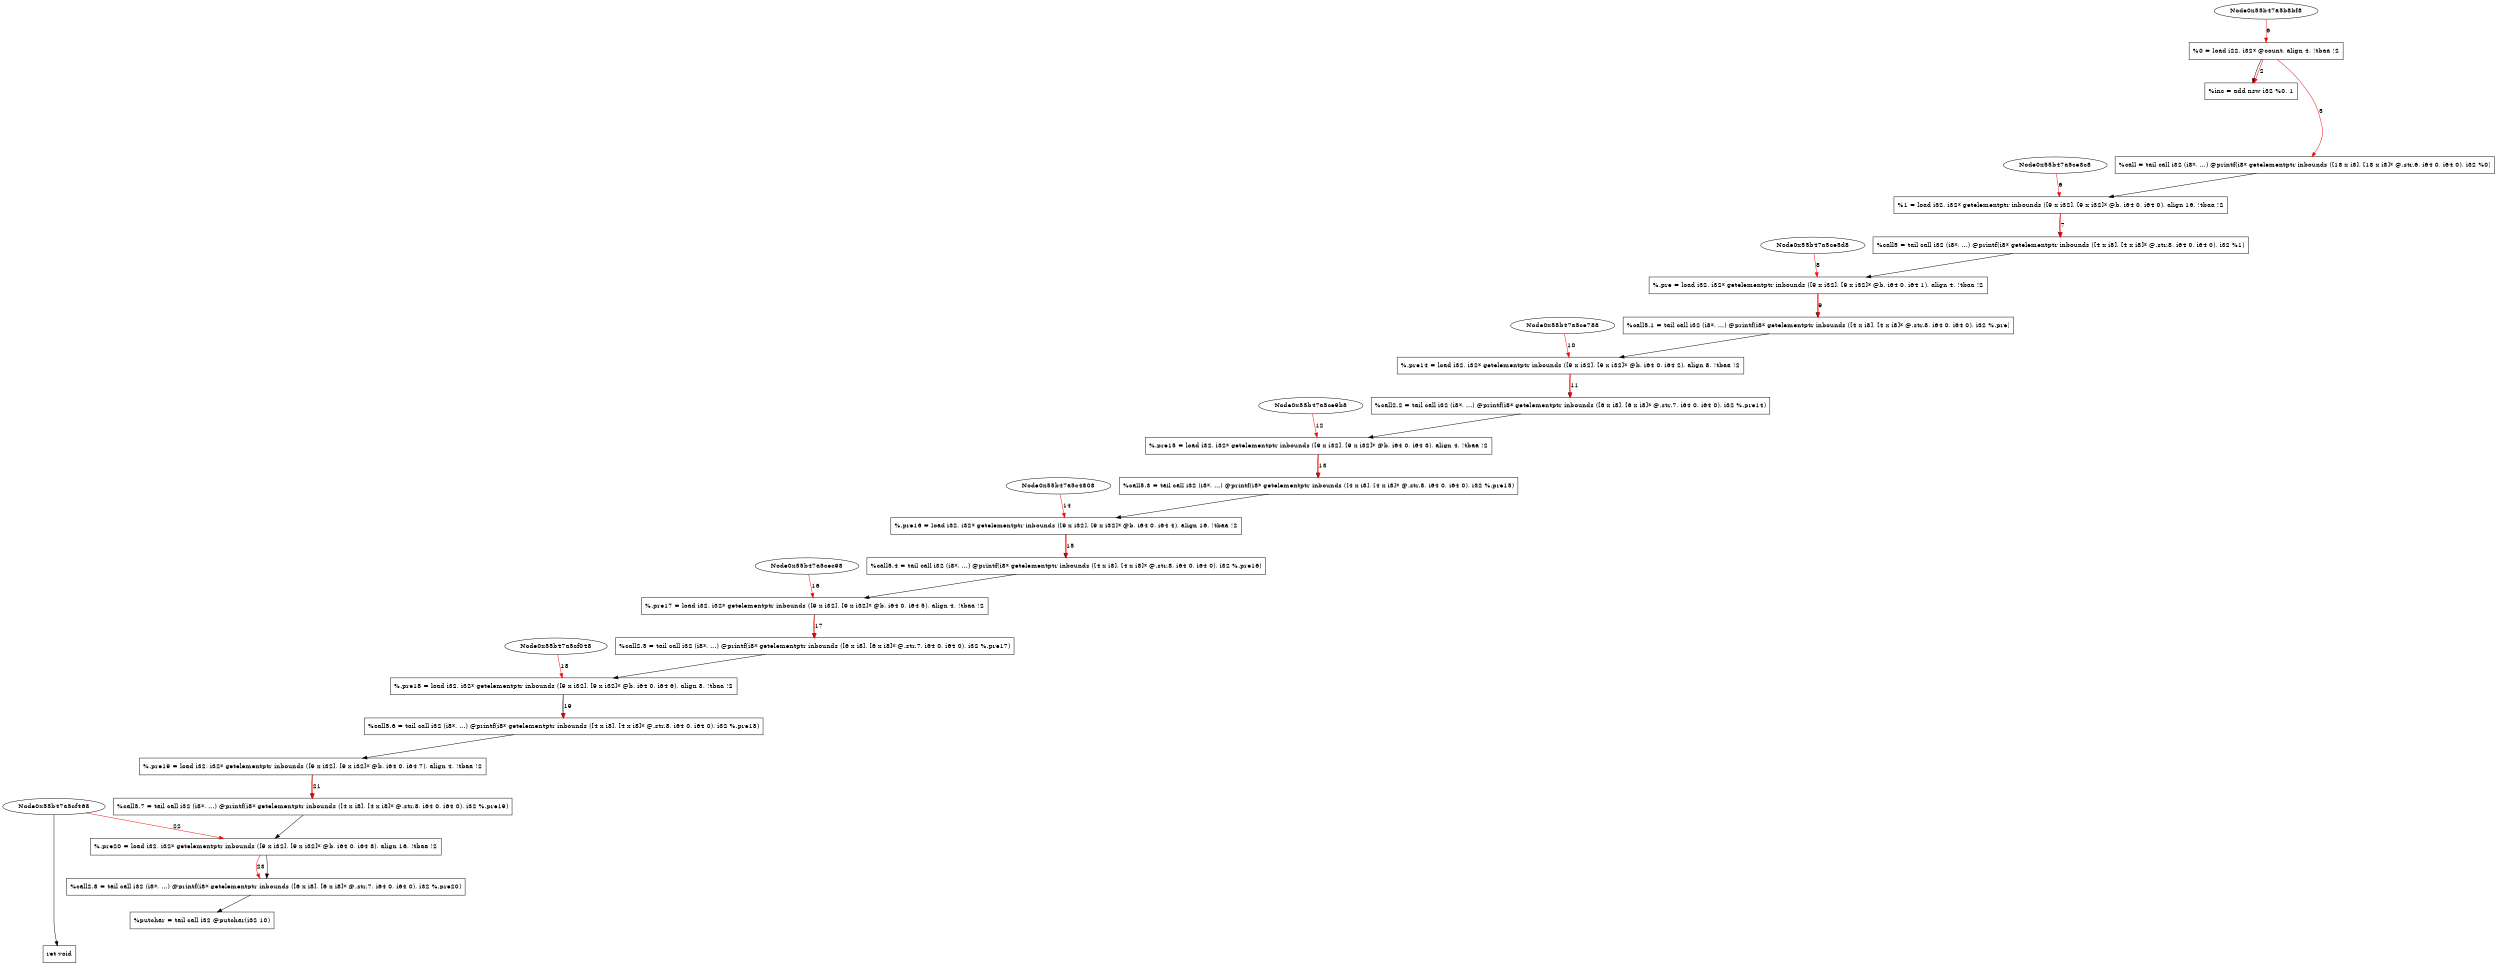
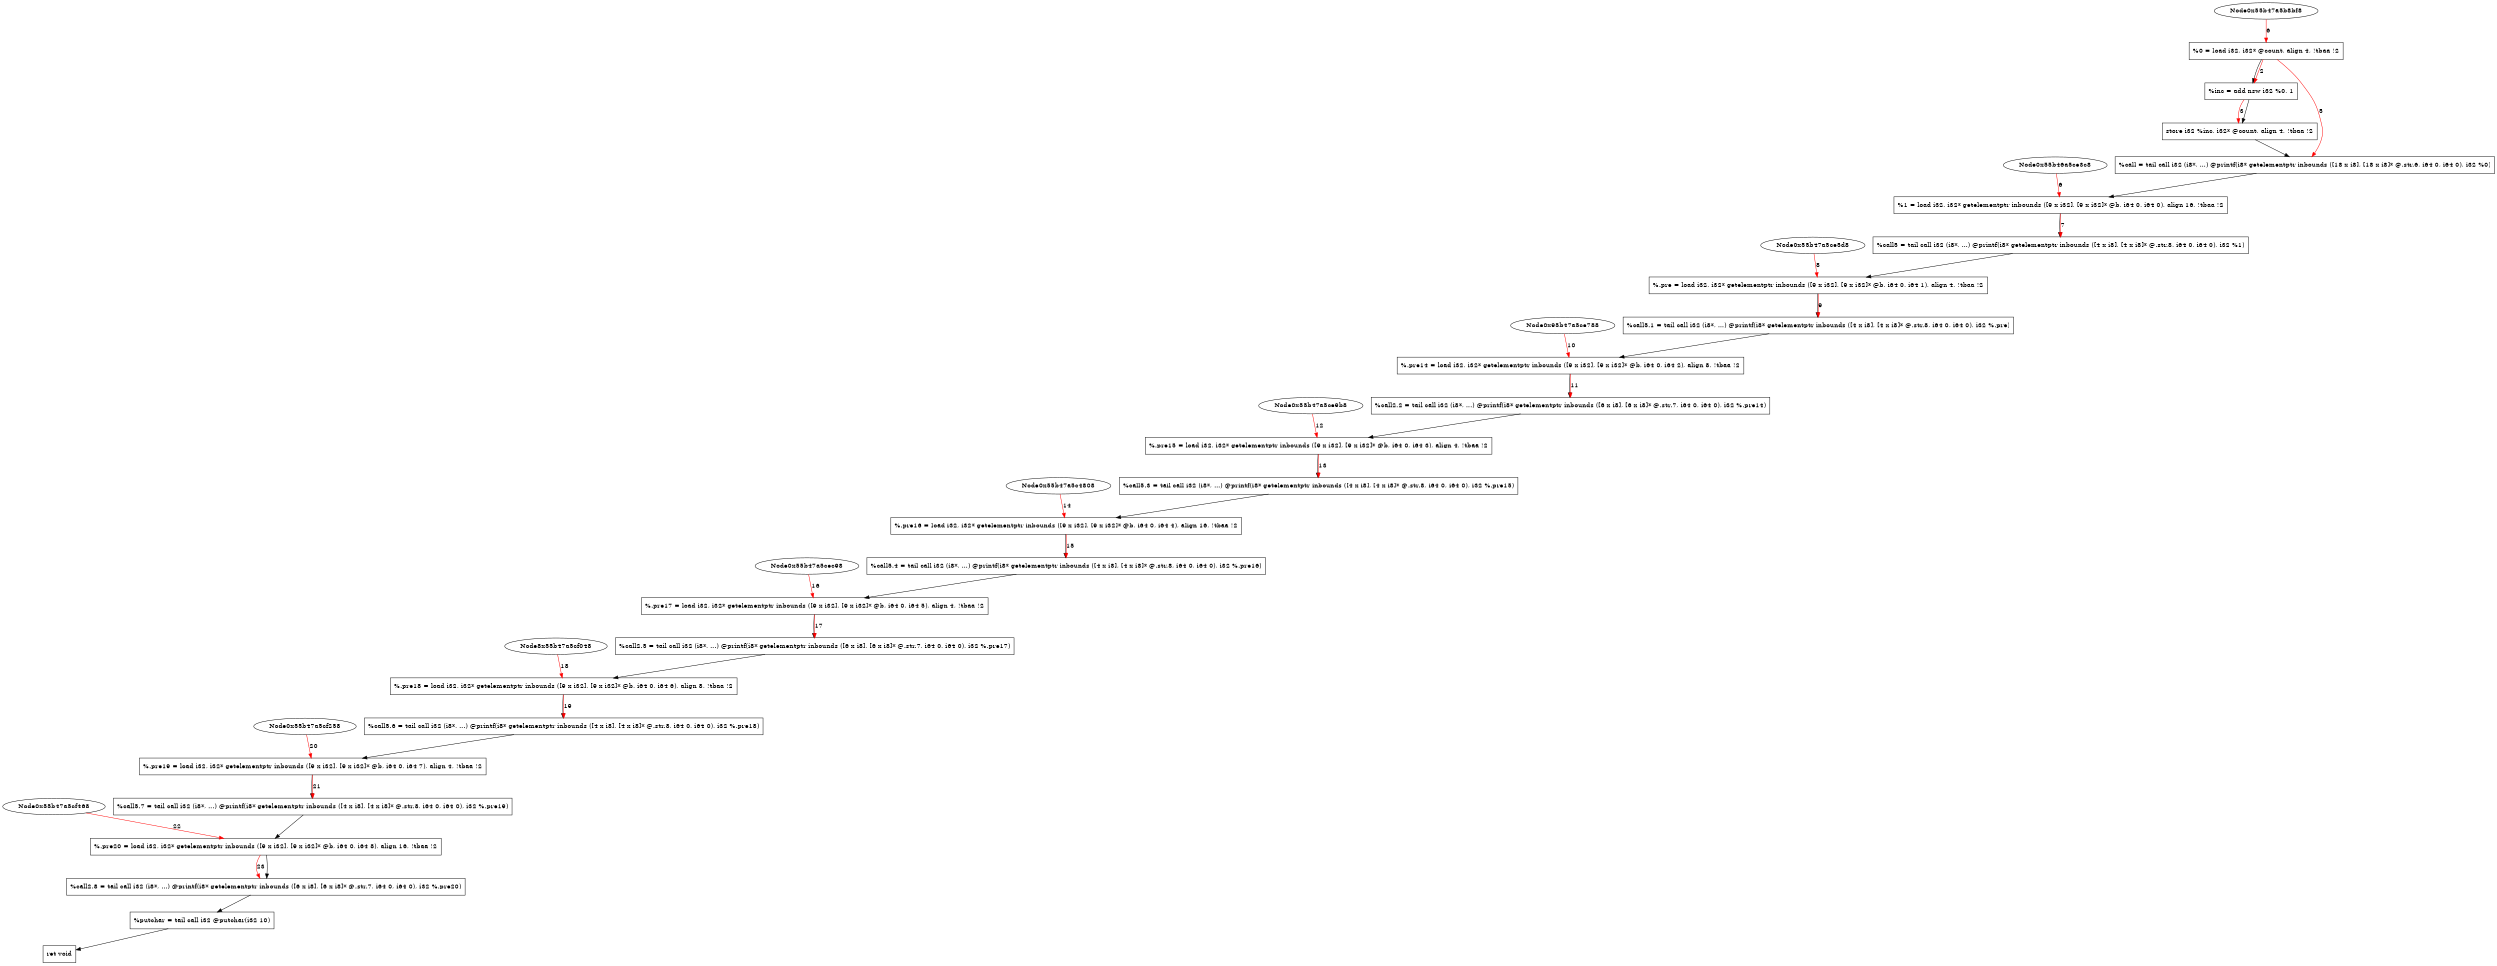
node "%0 = load i22, i32* @count, align 4, !tbaa !2": label "%0 = load i22, i32* @count, align 4, !tbaa !2" -> "%0 = load i32, i32* @count, align 4, !tbaa !2"
node "store i32 %inc, i32* @count, align 4, !tbaa !2": added
node "Node0x55b47a5ce3c8": label "Node0x55b47a5ce3c8" -> "Node0x55b46a5ce3c8"
node "Node0x55b47a5ce788": label "Node0x55b47a5ce788" -> "Node0x95b47a5ce788"
node "Node0x55b47a5cf048": label "Node0x55b47a5cf048" -> "Node8x55b47a5cf048"
node "Node0x55b47a5cf258": added
edge "Node0x55b47a5cf468" -> "ret void": now "%putchar = tail call i32 @putchar(i32 10)" -> "ret void"
